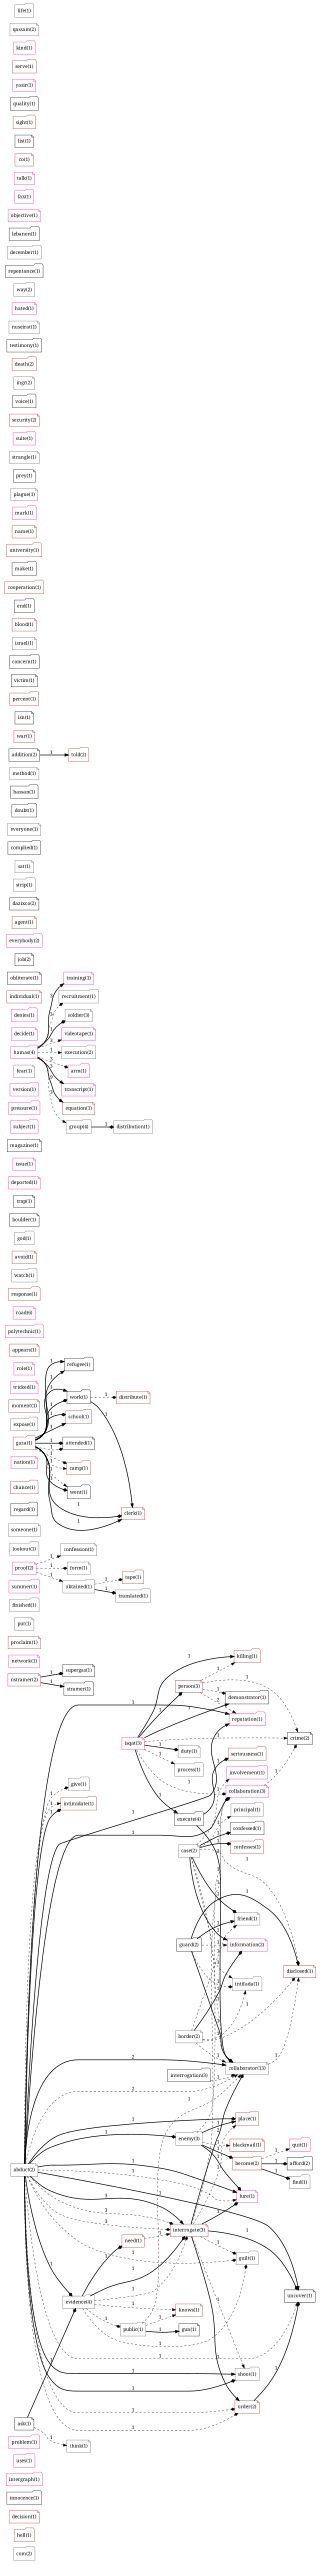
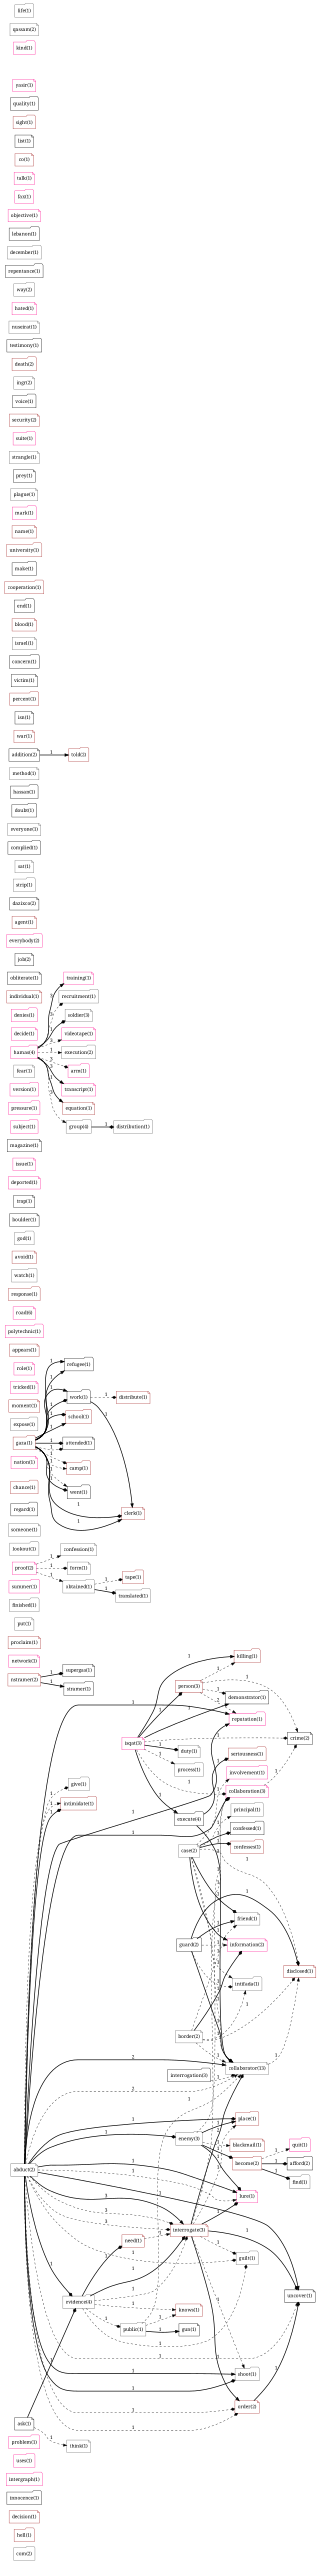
node "serve(1)": removed
edge "hamas(4)" -> "equation(1)": label "9" -> "1"
edge "isqat(3)" -> "crime(2)": arrowhead normal -> diamond
